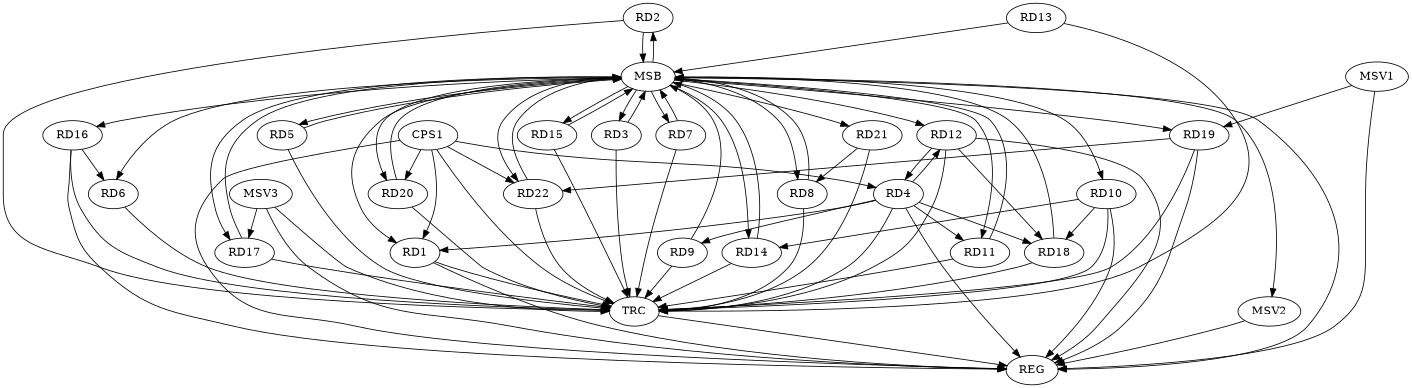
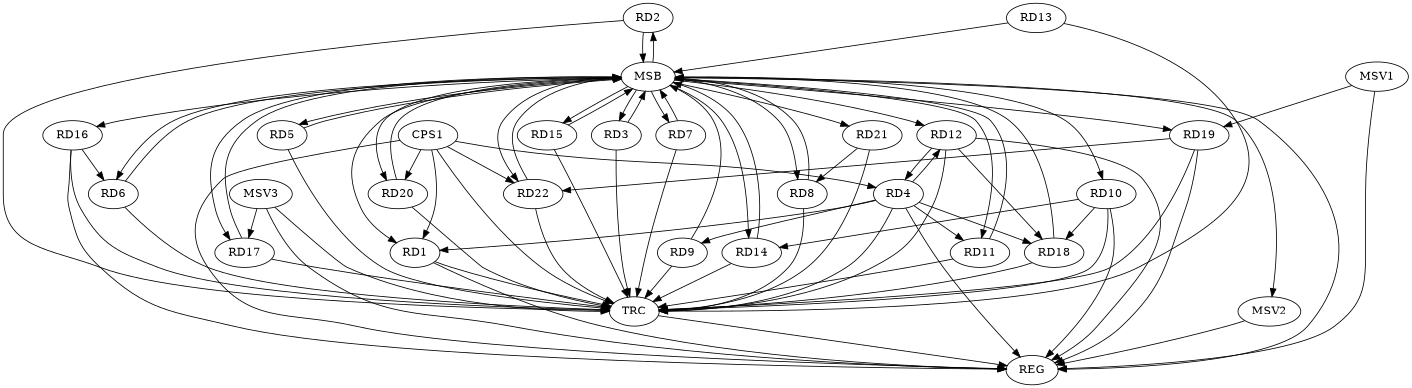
edge "RD6" -> "MSB": added
